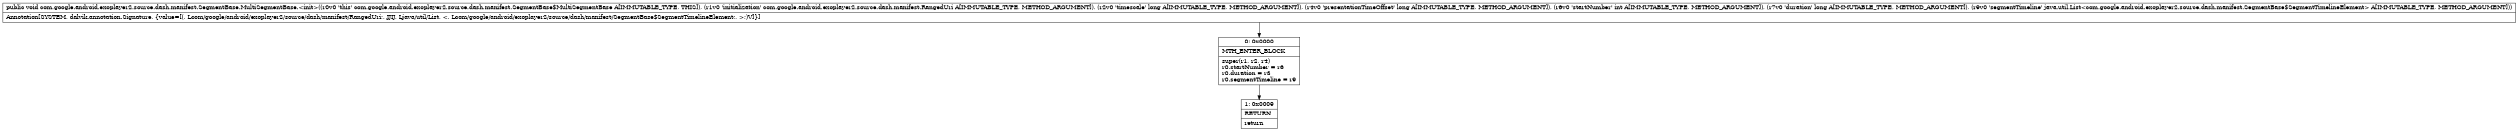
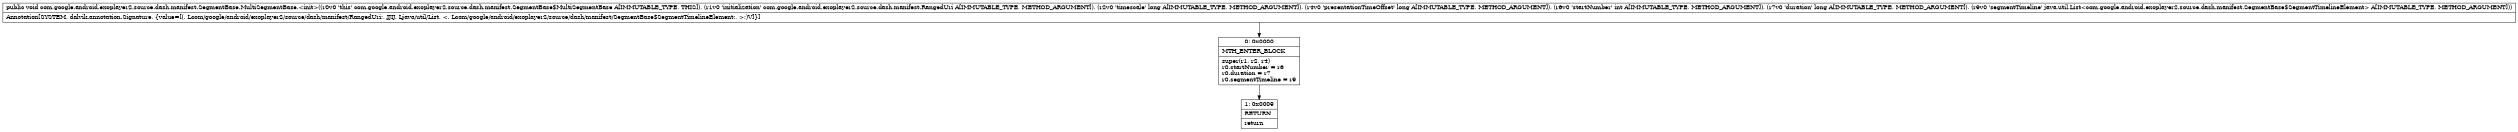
node "0: 0x0000": text "r0.duration = r3" -> "r0.duration = r7"
